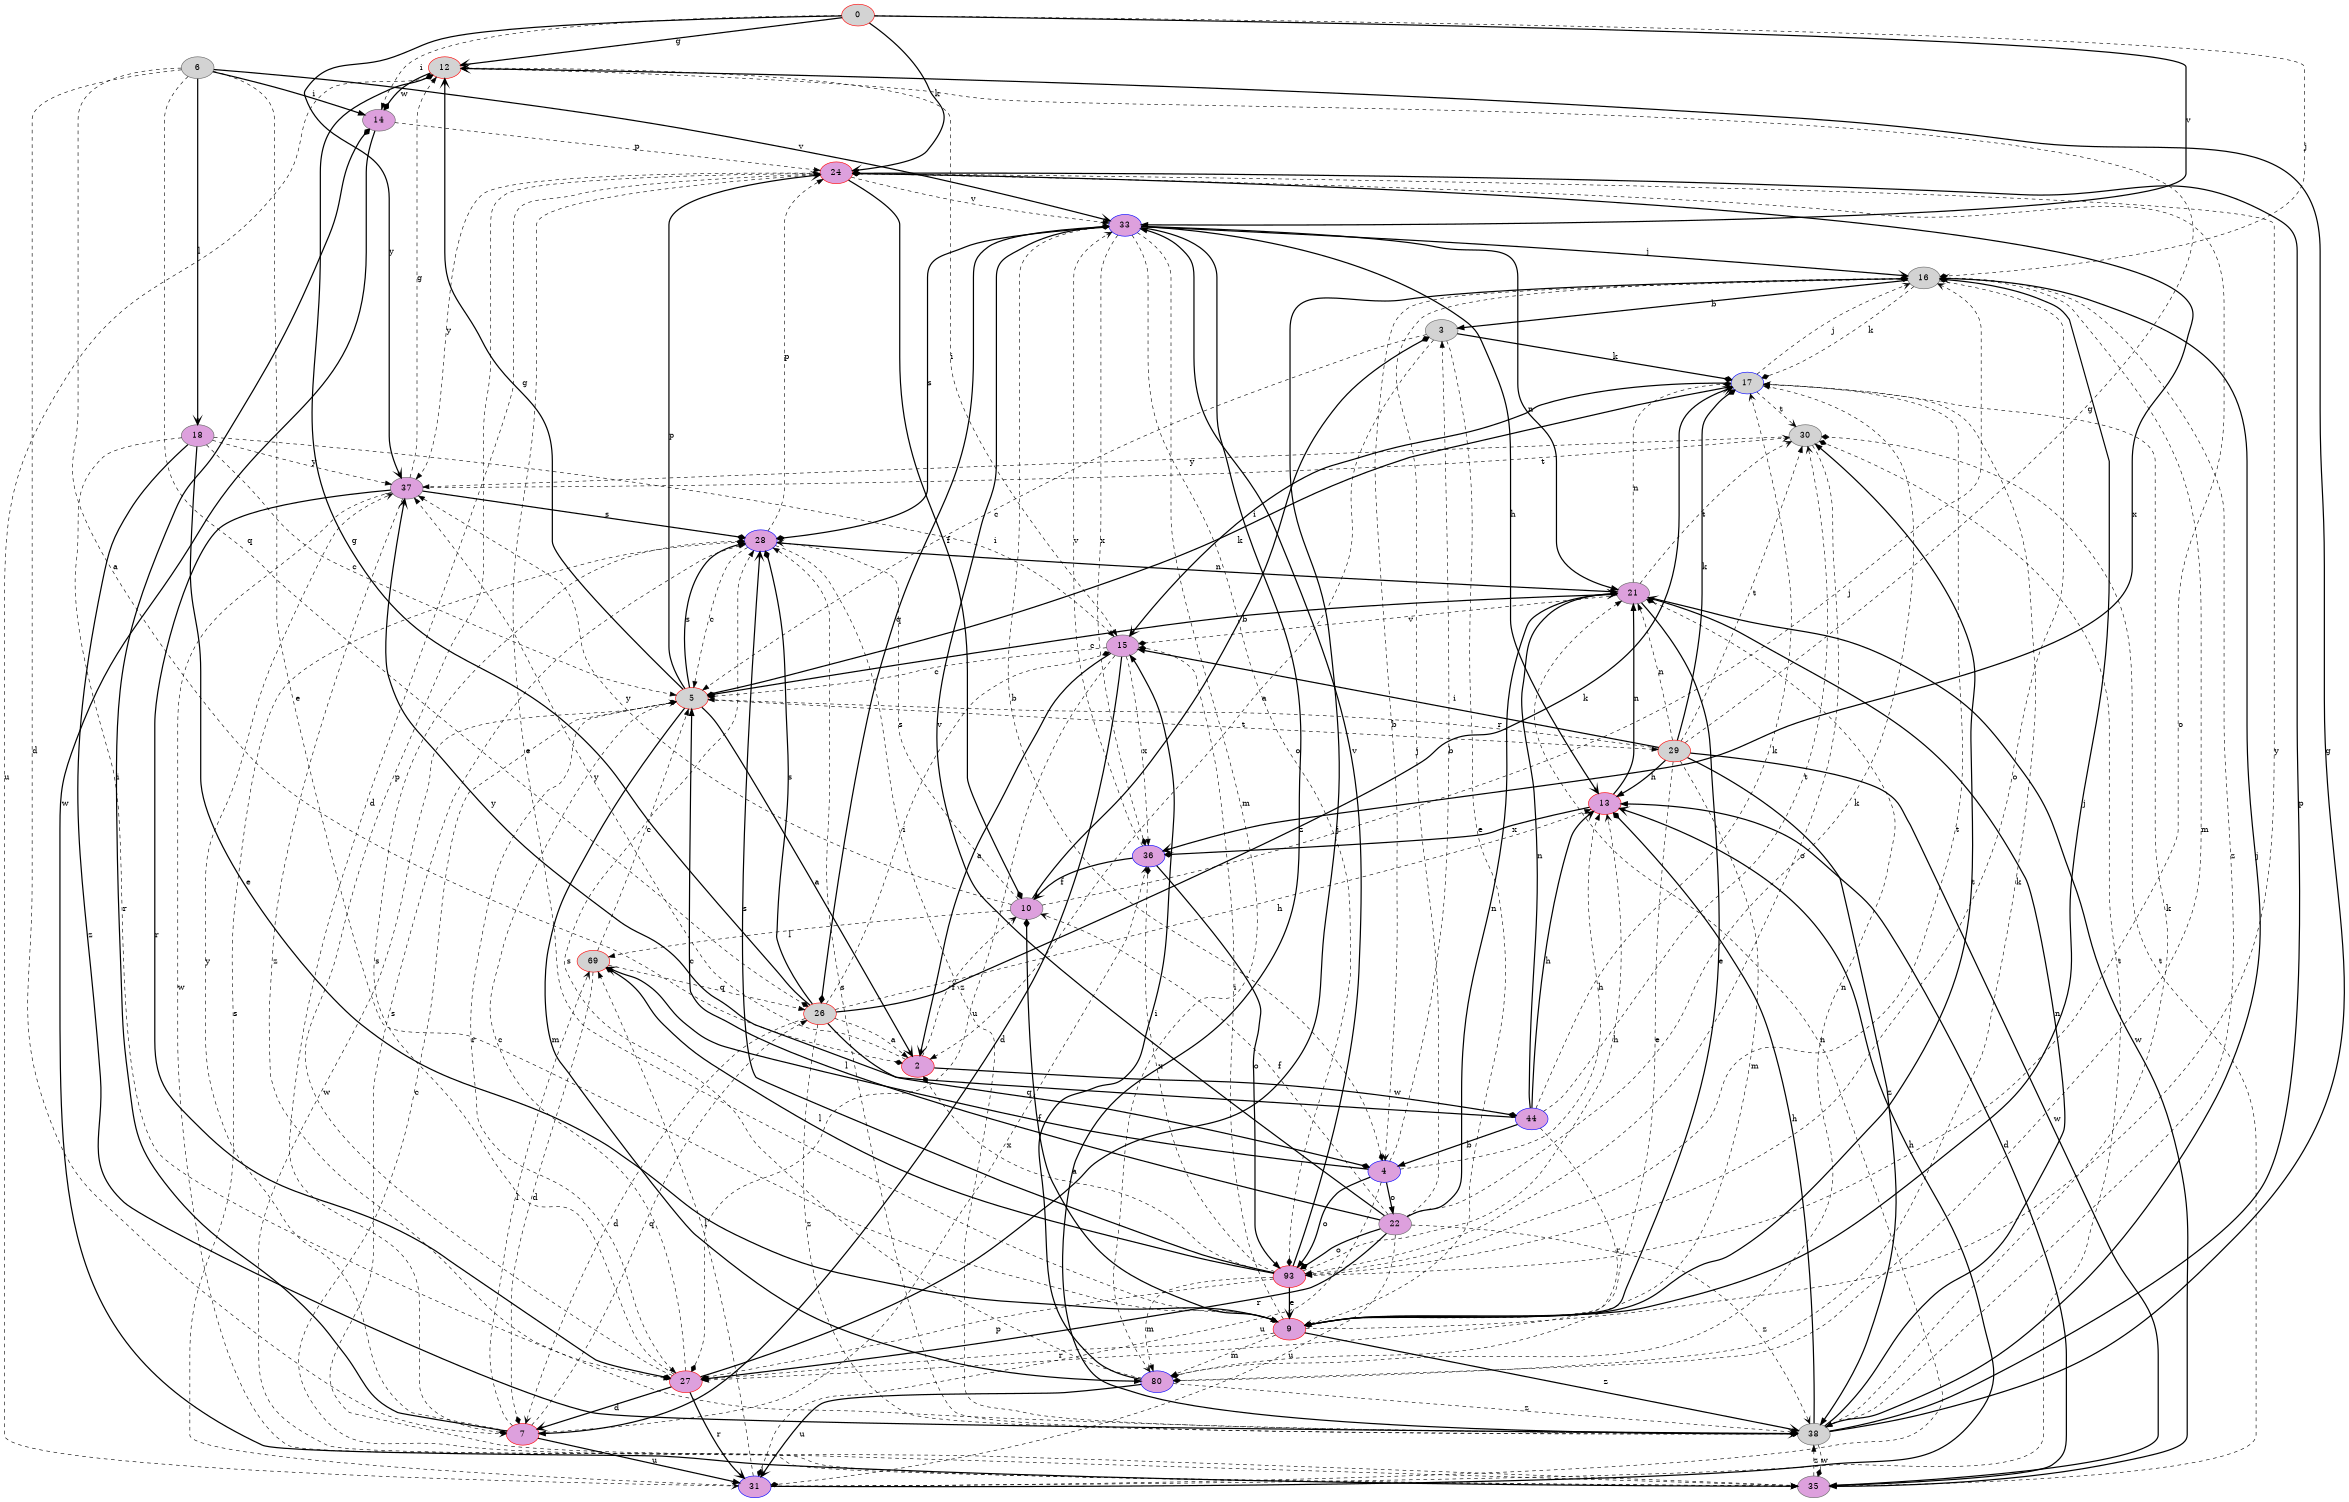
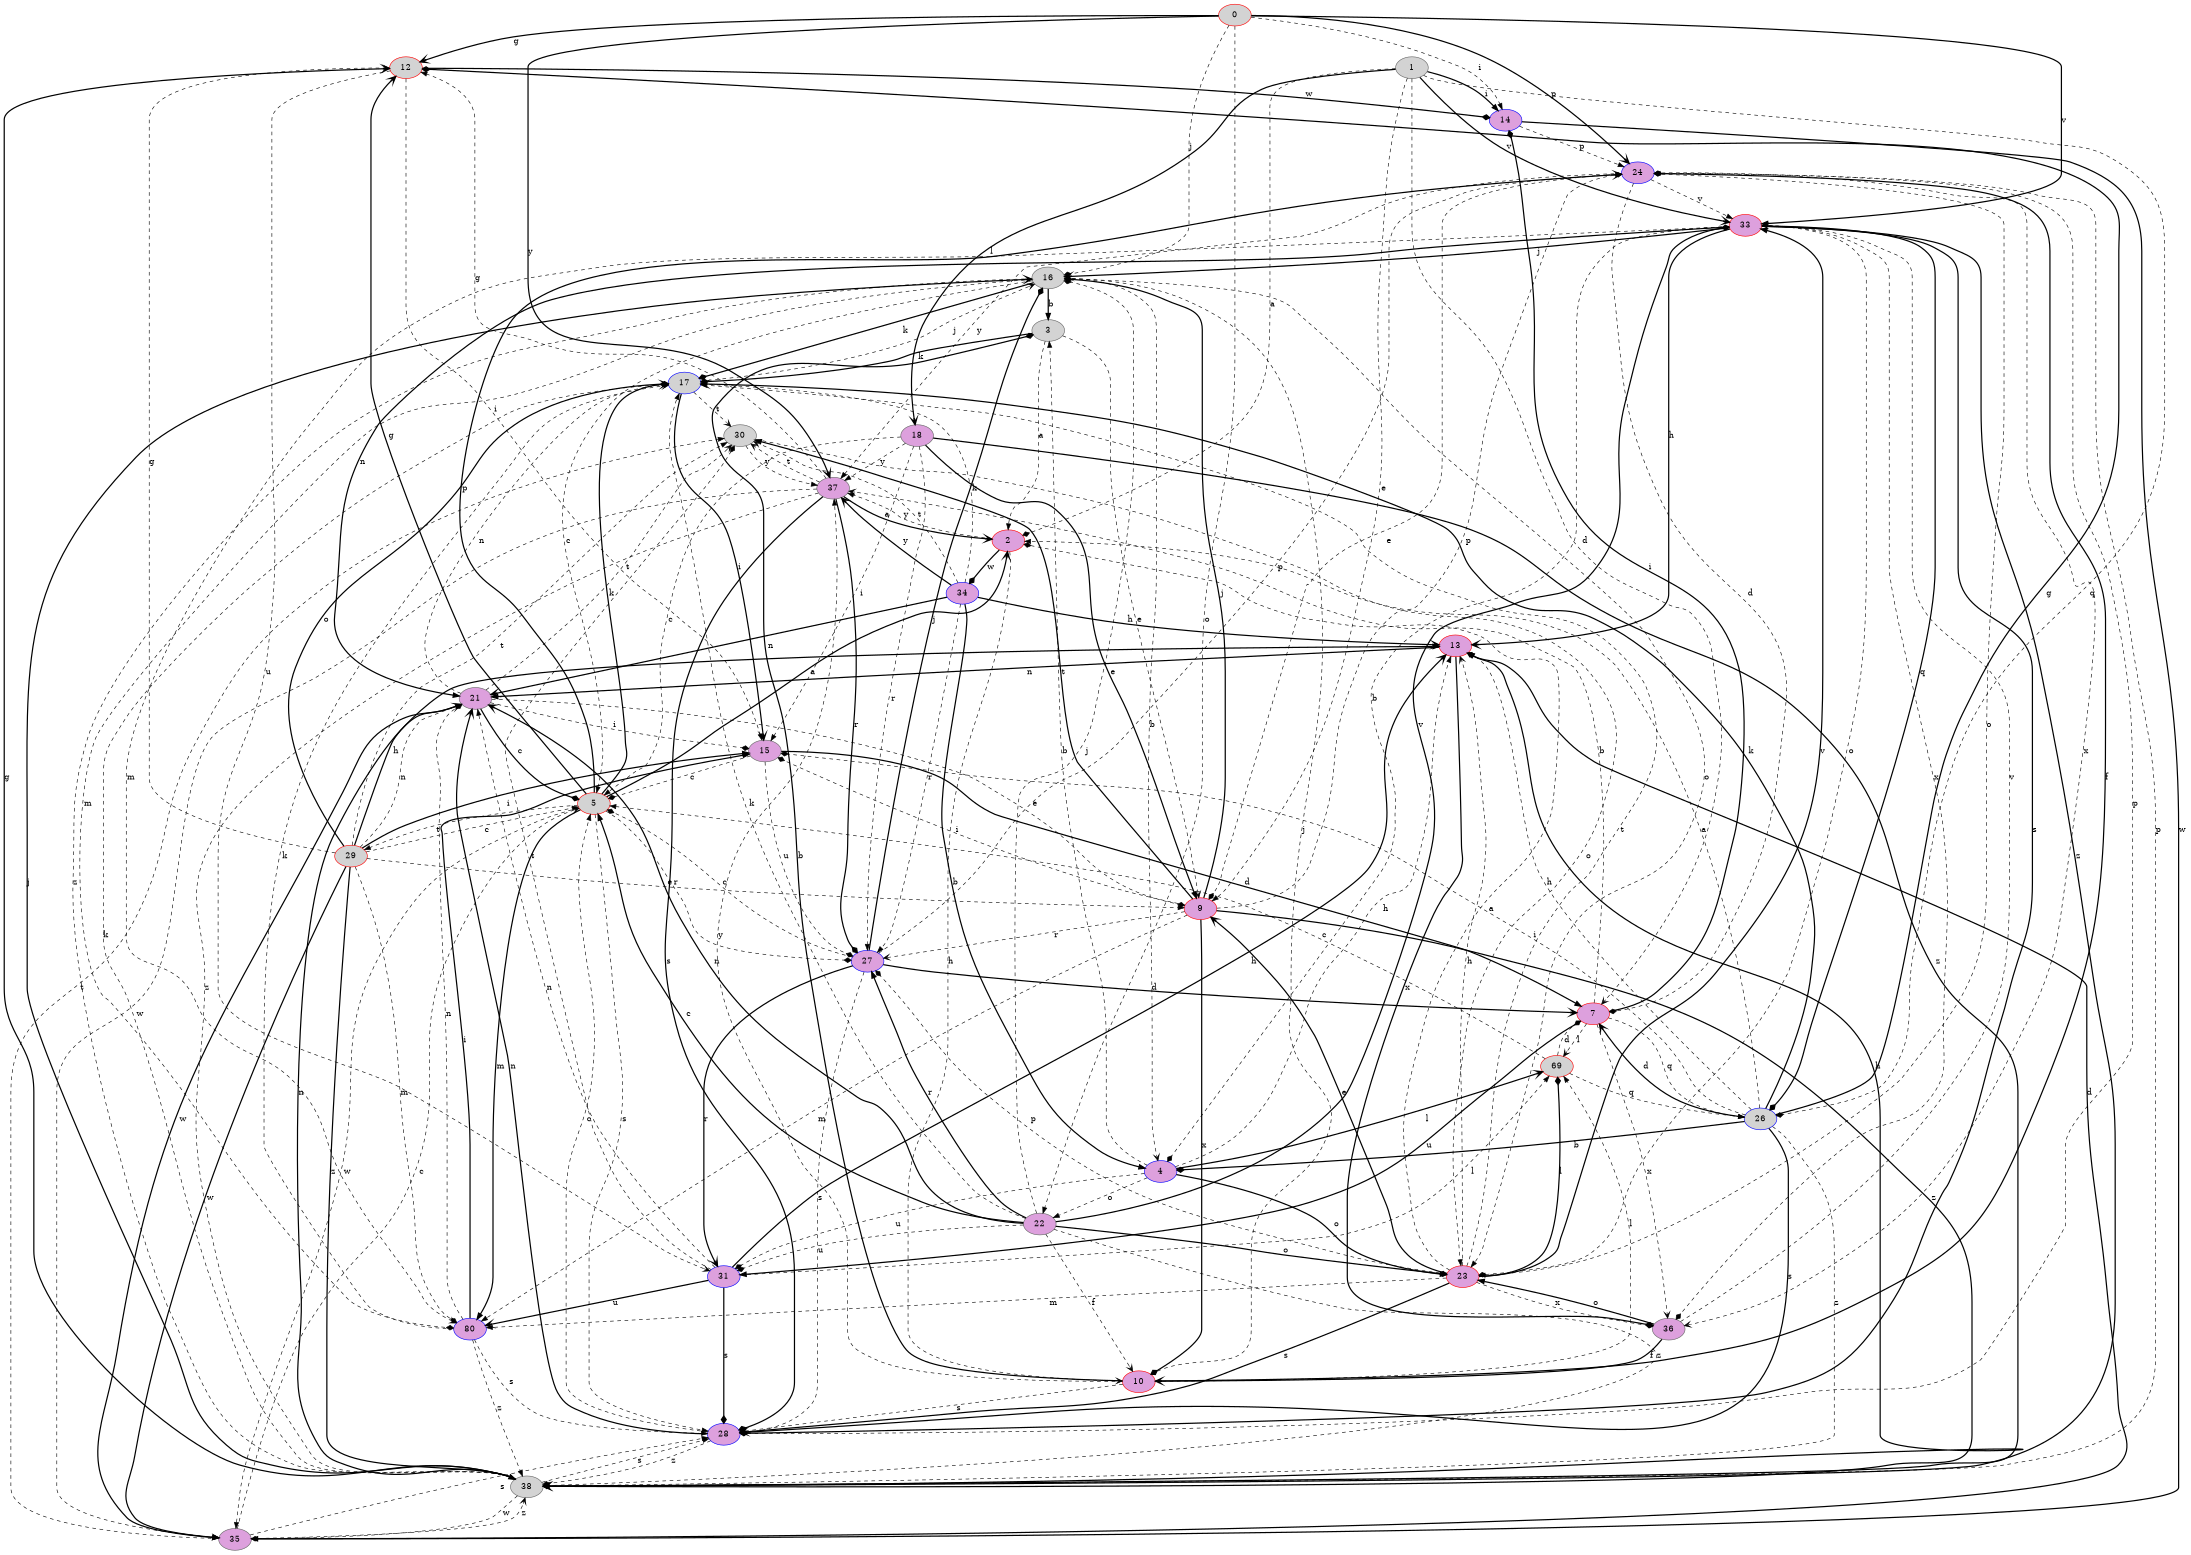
node "6": label "6" -> "1"
edge "0" -> "24": label "k" -> "p"
node "14": color gray40 -> blue
node "24": color red -> blue
node "33": color blue -> red
edge "38" -> "24": style bold -> dashed
edge "24" -> "36": style bold -> dashed
edge "16" -> "17": style dashed -> bold
edge "3" -> "5": now "16" -> "5"
edge "24" -> "10": reversed
edge "29" -> "17": label "k" -> "o"
edge "28" -> "21": arrowhead normal -> vee
edge "0" -> "22": added, label "o"
edge "5" -> "28": style bold -> dashed
edge "21" -> "15": label "v" -> "i"
edge "29" -> "5": label "r" -> "c"
edge "15" -> "36": removed, label "x"
edge "9" -> "24": label "y" -> "p"
edge "17" -> "38": reversed
edge "15" -> "2": now "37" -> "2"
node "36": color blue -> gray40
node "10": color gray40 -> red
edge "7" -> "37": label "y" -> "b"
edge "2" -> "10": label "f" -> "h"
node "26": color red -> blue
edge "5" -> "27": arrowhead normal -> diamond
edge "35" -> "30": arrowhead diamond -> normal
edge "26" -> "4": label "q" -> "b"
edge "31" -> "28": style dashed -> bold
edge "21" -> "9": style bold -> dashed
edge "9" -> "10": label "f" -> "x"
node "44": label "44" -> "34"
edge "26" -> "7": style dashed -> bold
edge "4" -> "22": style bold -> dashed
node "93": label "93" -> "23"
node "27": color red -> blue
edge "37" -> "38": arrowhead diamond -> normal
edge "80" -> "31": reversed
edge "35" -> "38": arrowhead normal -> vee
